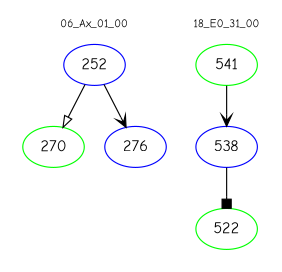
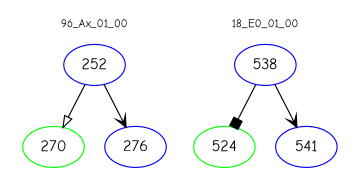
cluster "06_Ax_01_00": label "06_Ax_01_00" -> "96_Ax_01_00"
cluster "18_E0_31_00": label "18_E0_31_00" -> "18_E0_01_00"
node "541": color green -> blue
edge "541" -> "538": reversed
node "522": label "522" -> "524"
